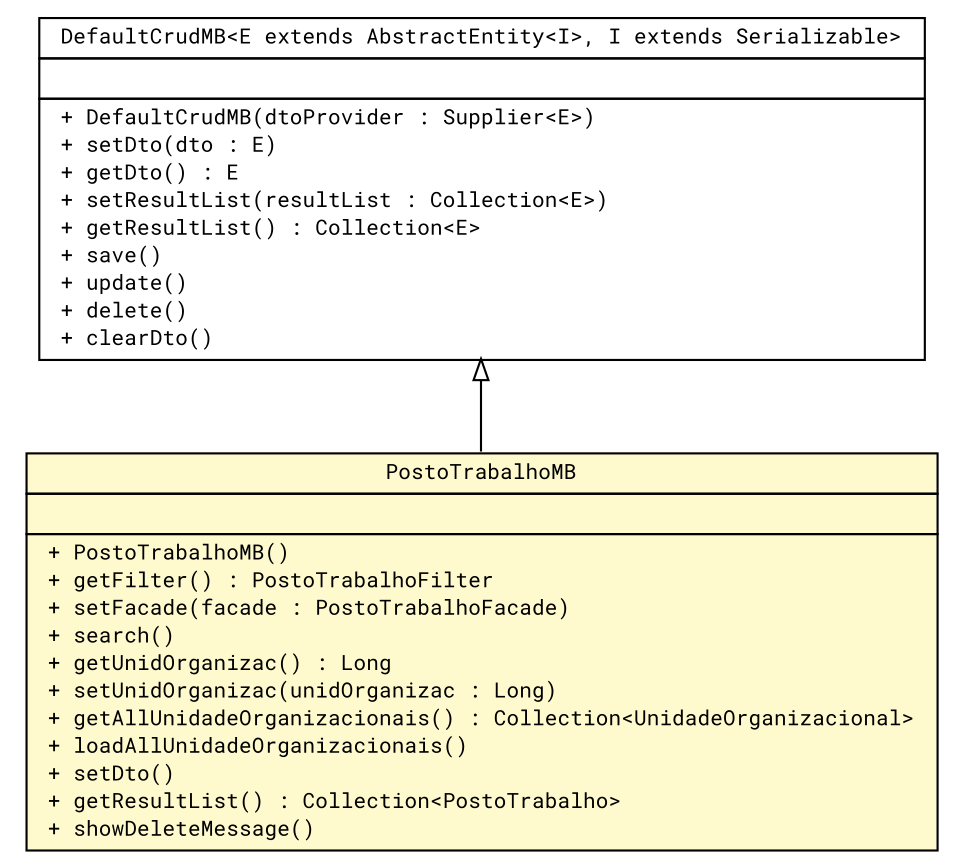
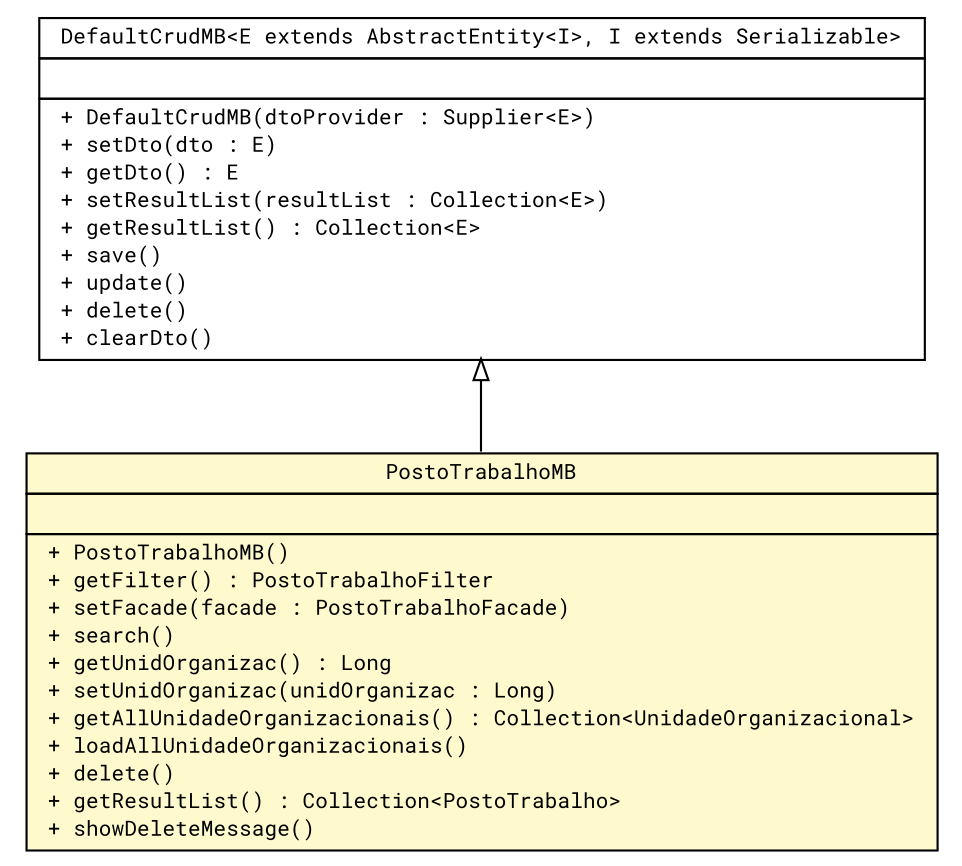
node "PostoTrabalhoMB": text "+ setDto()" -> "+ delete()"
